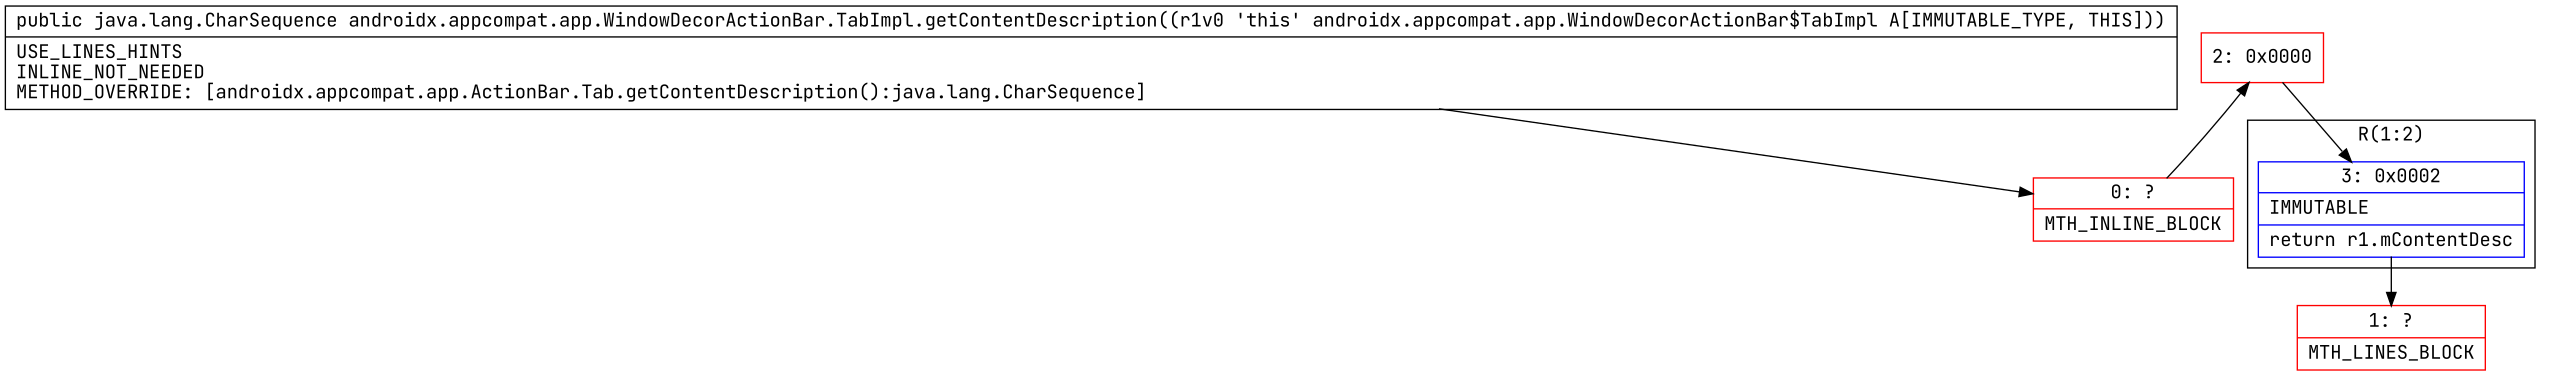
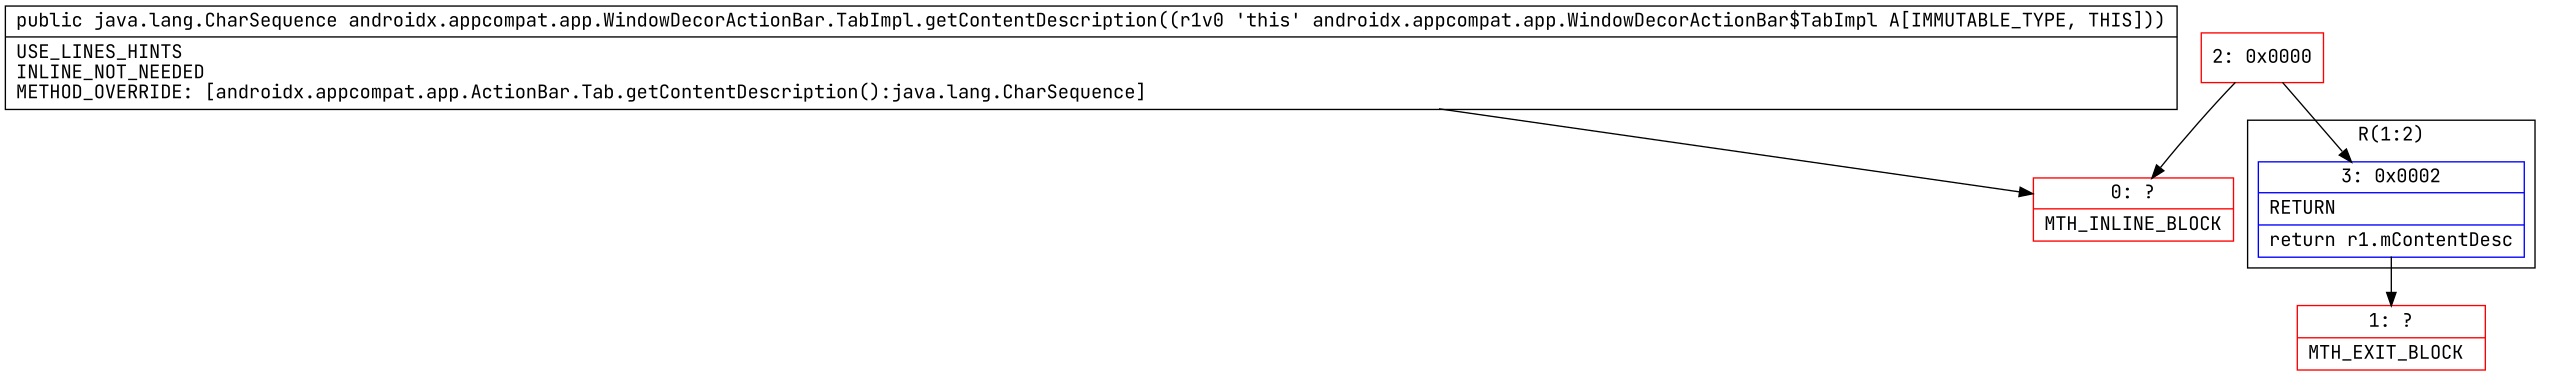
edge "0: ?" -> "2: 0x0000": reversed
node "3: 0x0002": text "IMMUTABLE" -> "RETURN"
node "1: ?": text "MTH_LINES_BLOCK" -> "MTH_EXIT_BLOCK"
